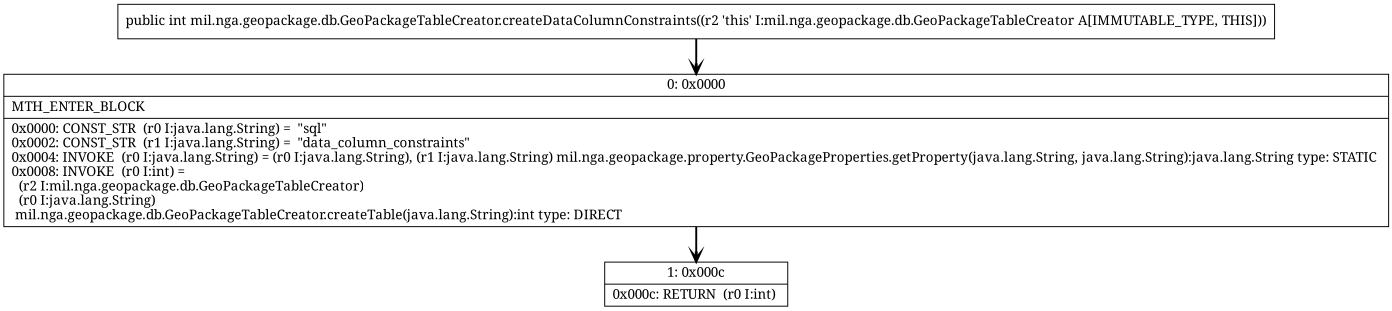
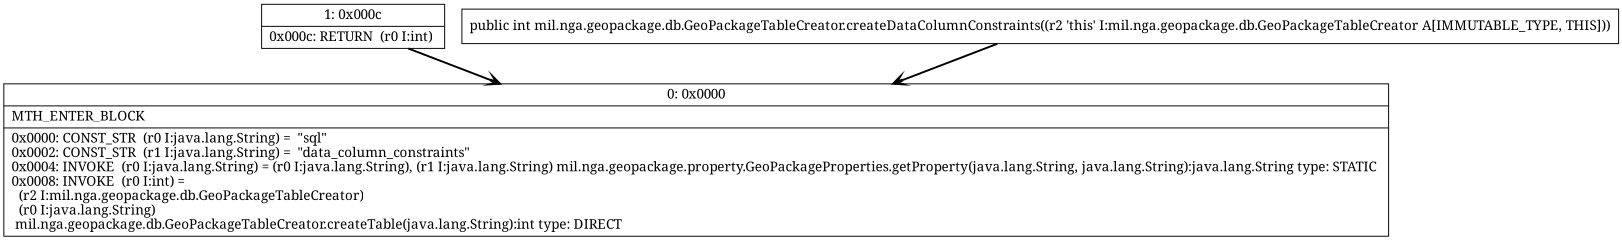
edge "0: 0x0000" -> "1: 0x000c": reversed
